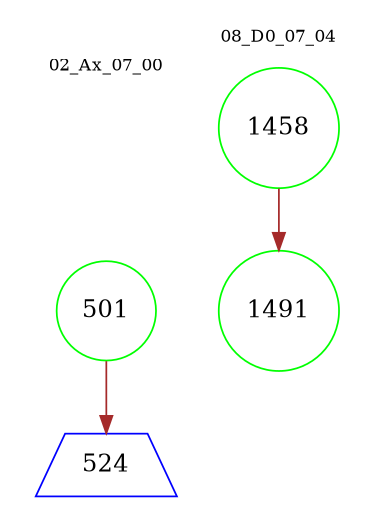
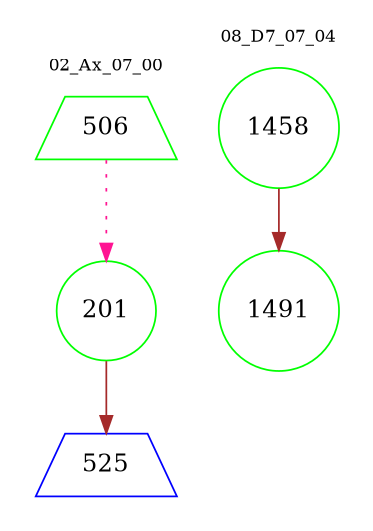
cluster "08_D0_07_04": label "08_D0_07_04" -> "08_D7_07_04"
node "506": added
node "501": label "501" -> "201"
node "524": label "524" -> "525"
